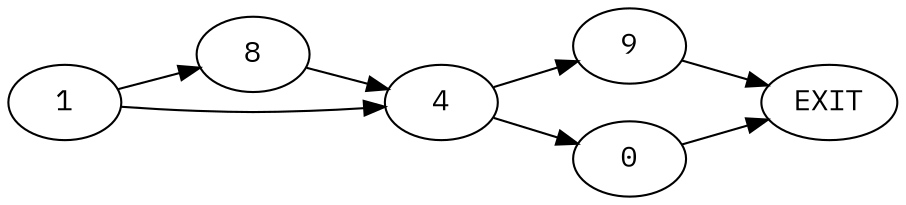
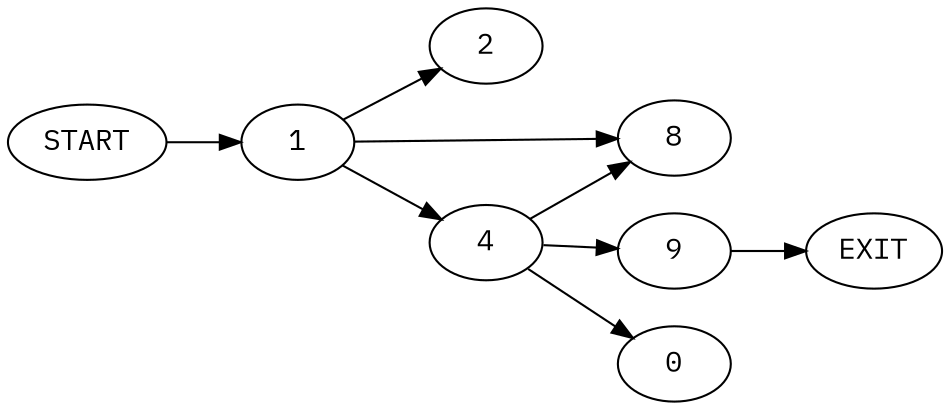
node "2": added
edge "8" -> "4": reversed
edge "0" -> "EXIT": removed
node "START": added
